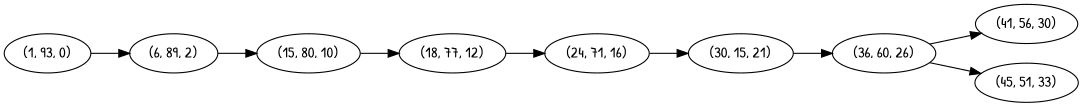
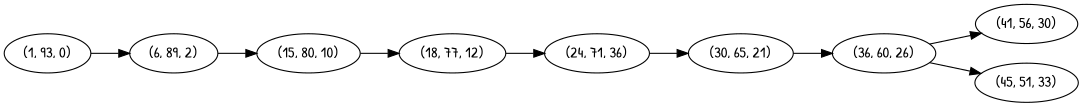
node "(24, 71, 16)": label "(24, 71, 16)" -> "(24, 71, 36)"
node "(30, 15, 21)": label "(30, 15, 21)" -> "(30, 65, 21)"
